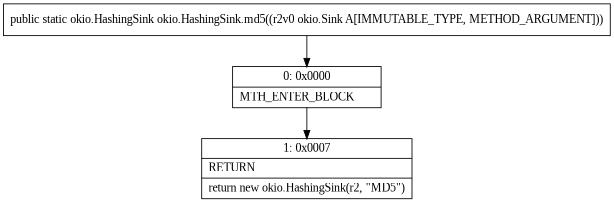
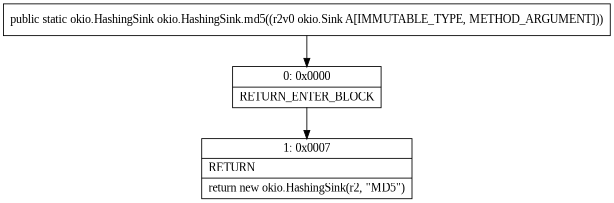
node "0: 0x0000": text "MTH_ENTER_BLOCK" -> "RETURN_ENTER_BLOCK"
